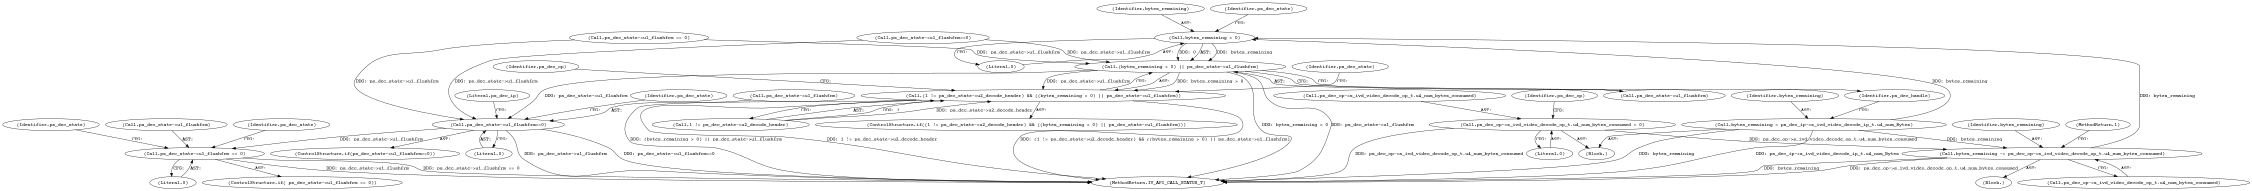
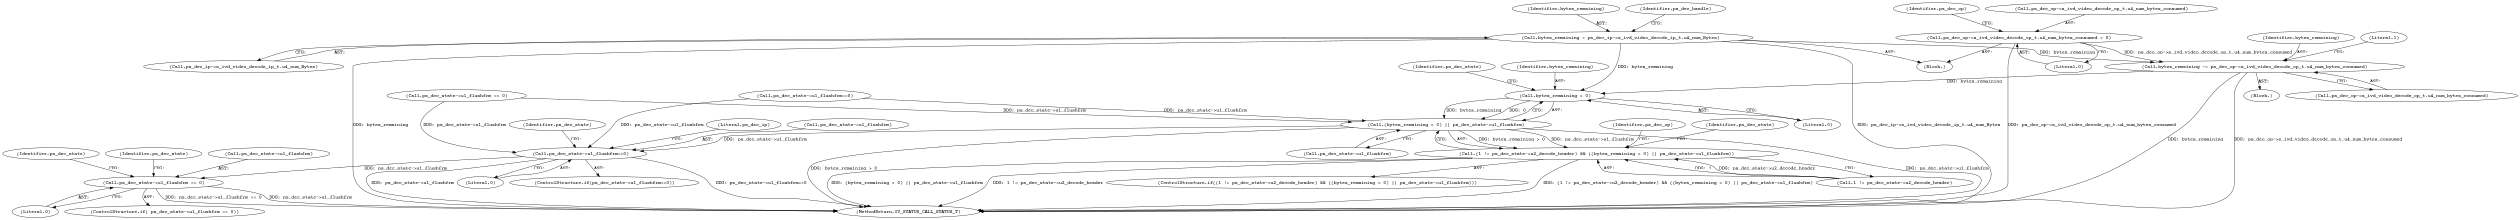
node "(Call,ps_dec_ip->s_ivd_video_decode_ip_t.u4_num_Bytes)": added
edge "(Call,(bytes_remaining > 0) || ps_dec_state->u1_flushfrm)" -> "(Identifier,ps_dec_handle)": now "(Call,(bytes_remaining > 0) || ps_dec_state->u1_flushfrm)" -> "(Call,bytes_remaining > 0)"
node "(MethodReturn,1)": label "(MethodReturn,1)" -> "(Literal,1)"
node "(MethodReturn,IV_API_CALL_STATUS_T)": label "(MethodReturn,IV_API_CALL_STATUS_T)" -> "(MethodReturn,IV_STATUS_CALL_STATUS_T)"
